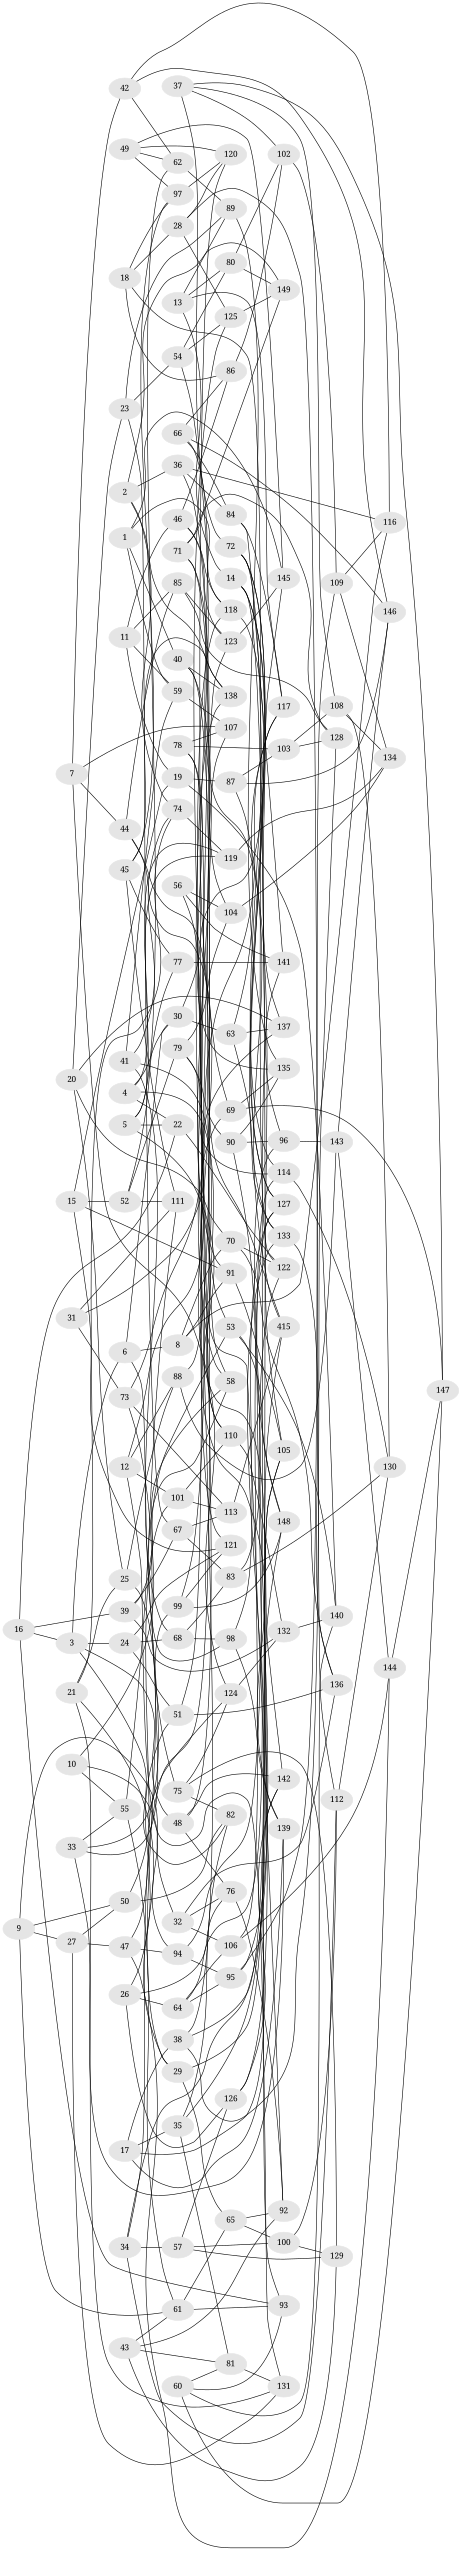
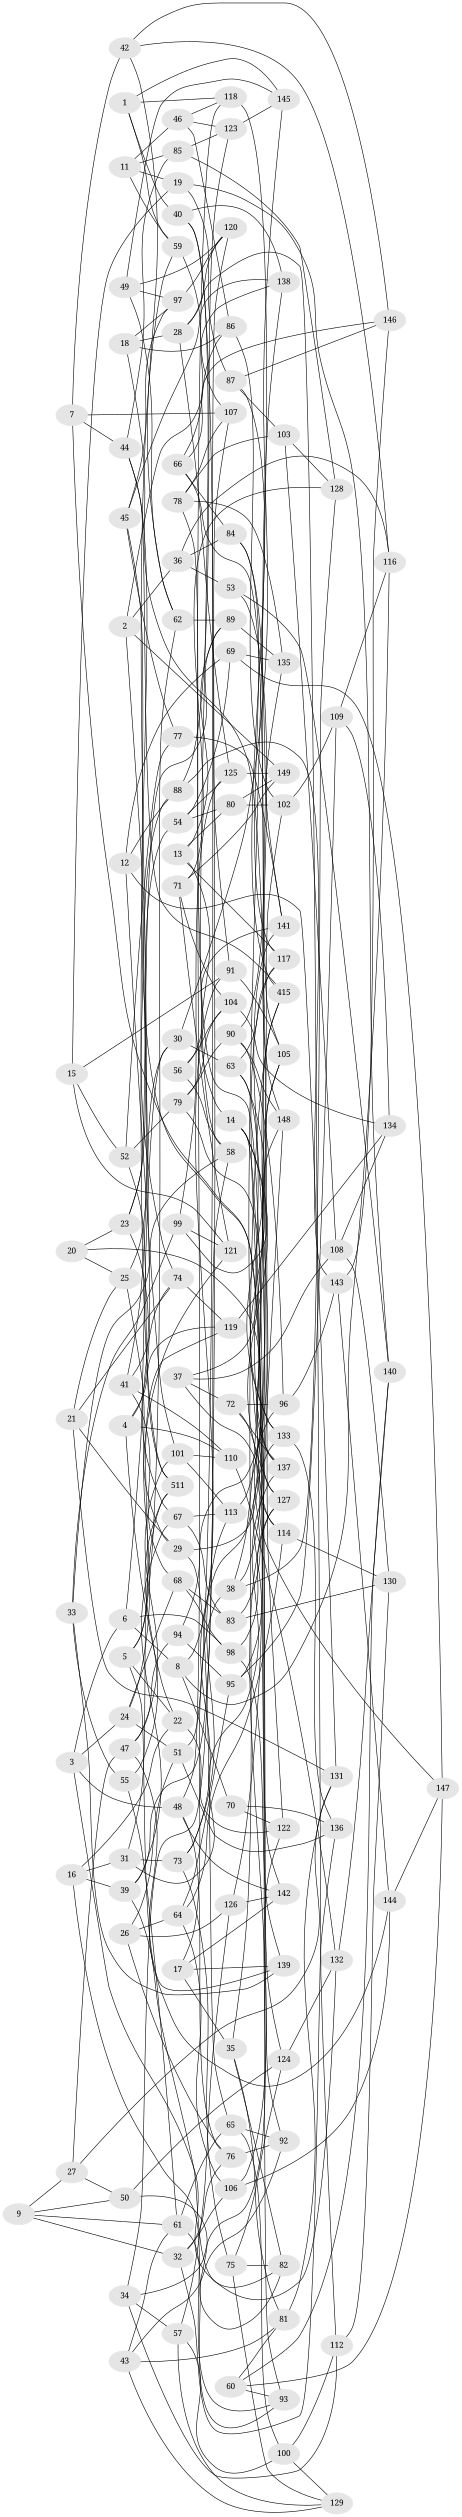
edge "20" -- "70": removed
node "111": label "111" -> "511"
edge "16" -- "3": now "16" -- "31"
node "10": removed
